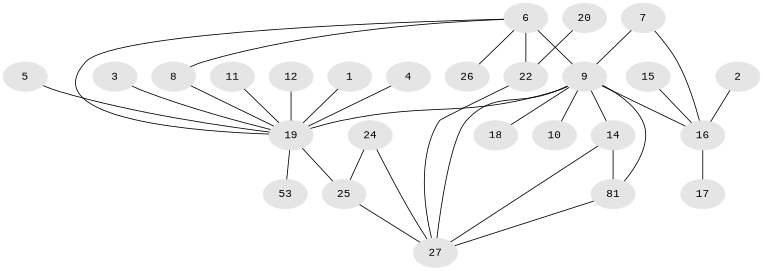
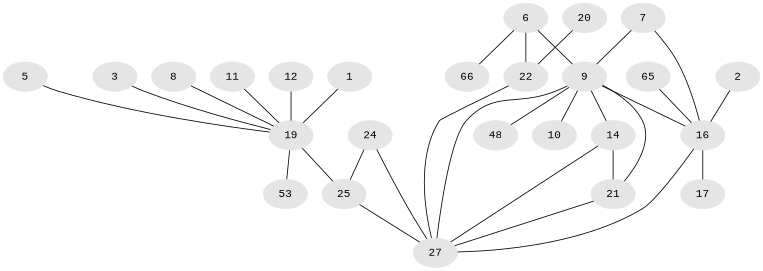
edge "6" -- "8": removed
edge "6" -- "19": removed
node "4": removed
node "26": label "26" -> "66"
node "15": label "15" -> "65"
edge "9" -- "19": removed
node "18": label "18" -> "48"
node "81": label "81" -> "21"
edge "16" -- "27": added
